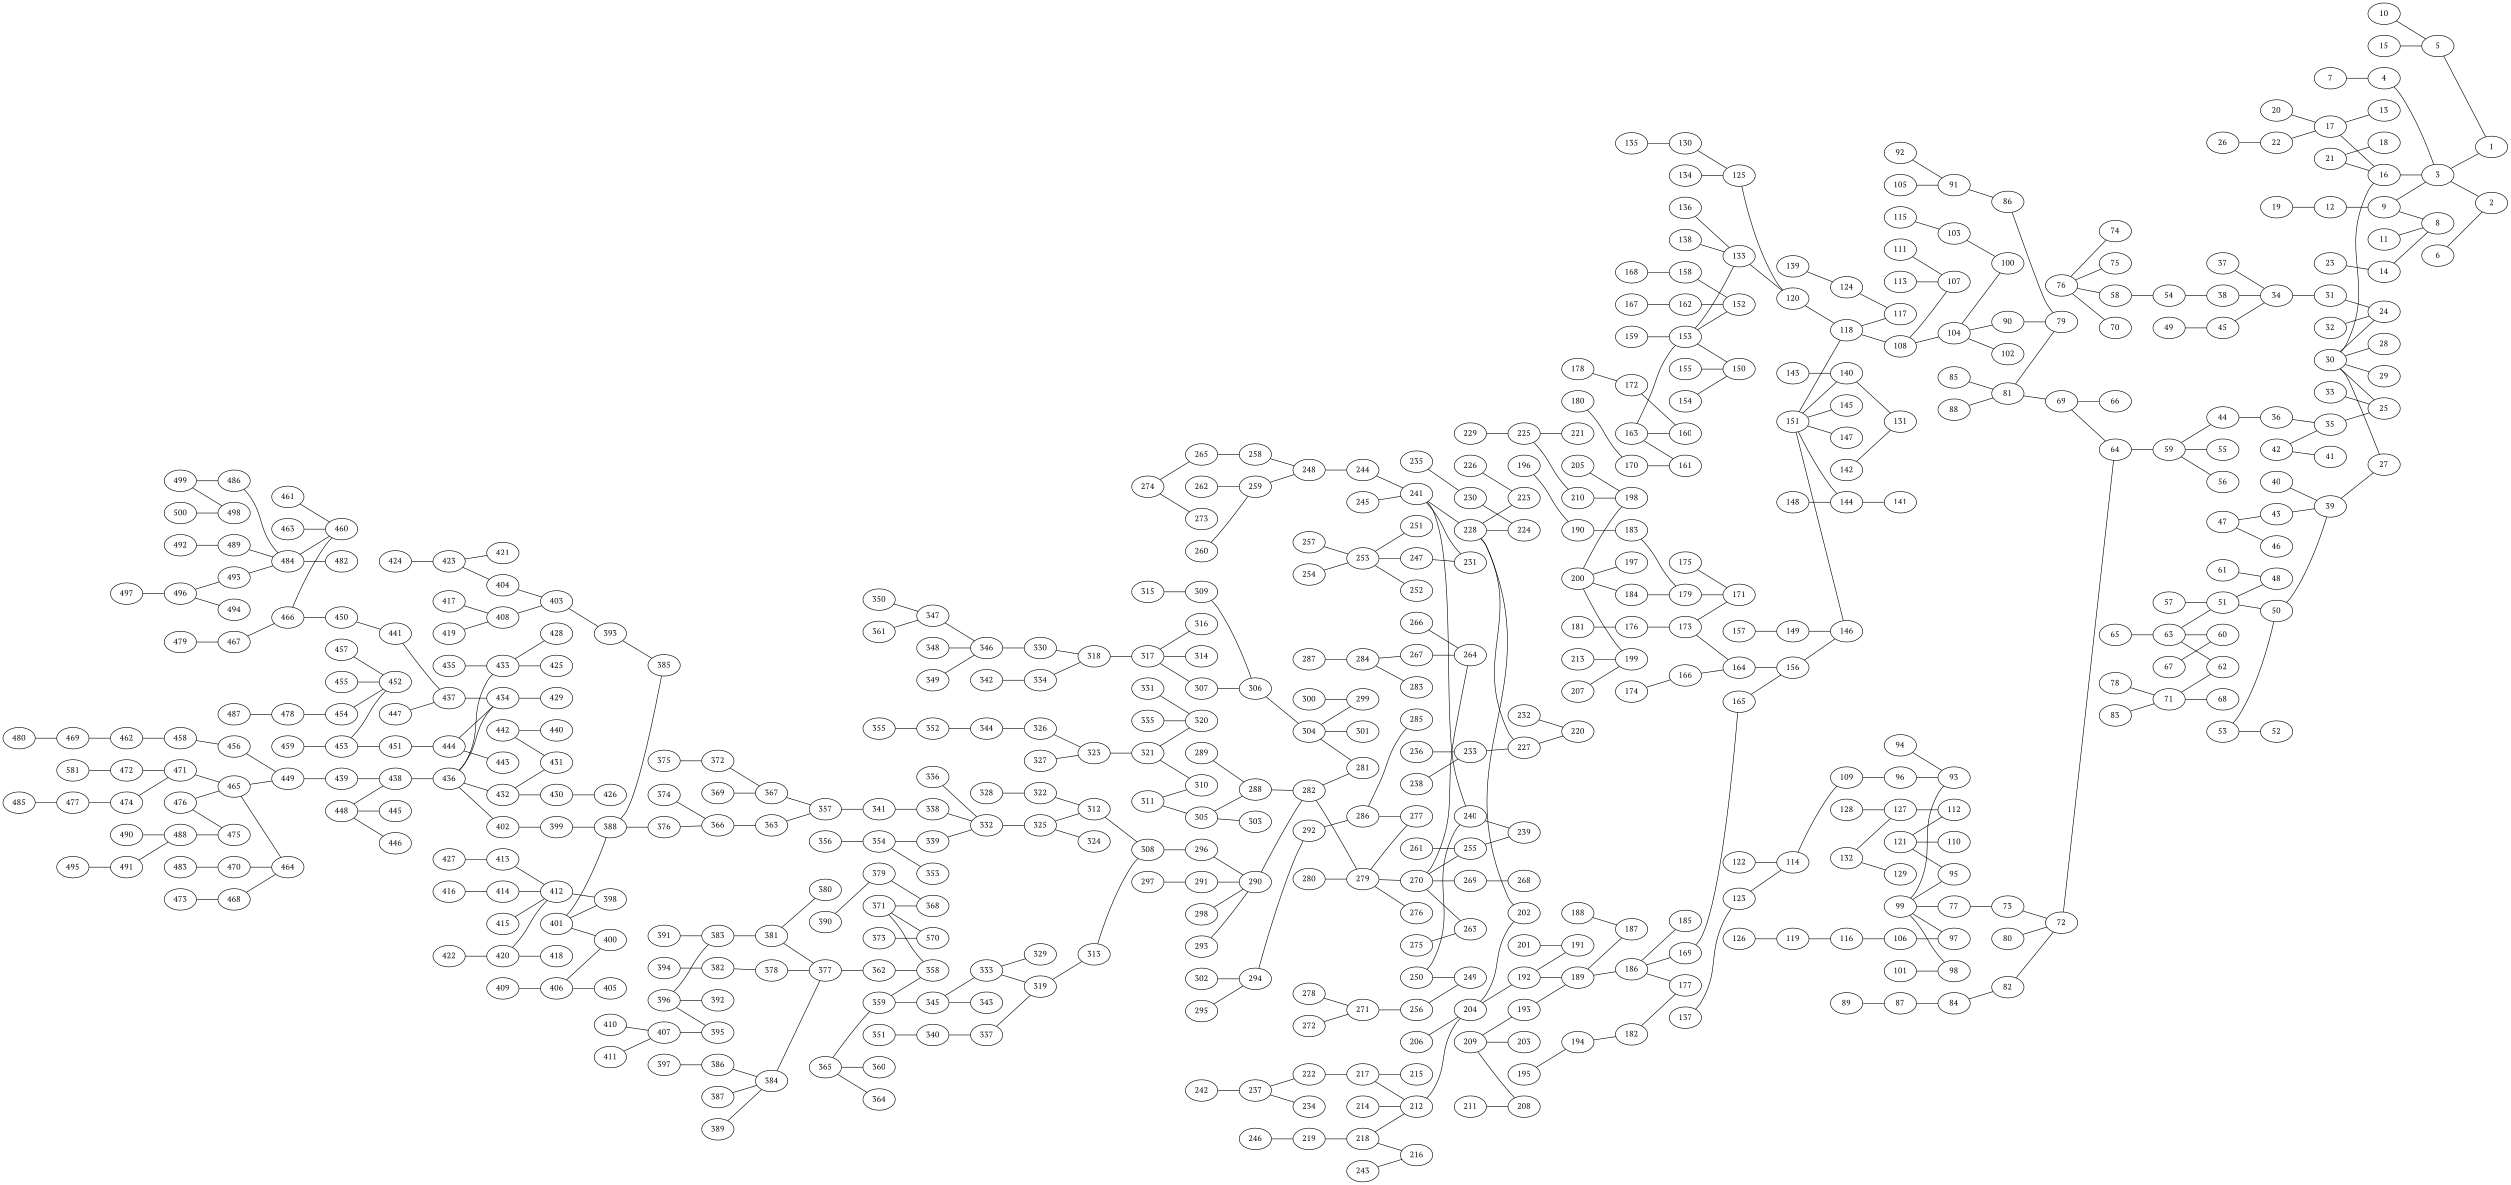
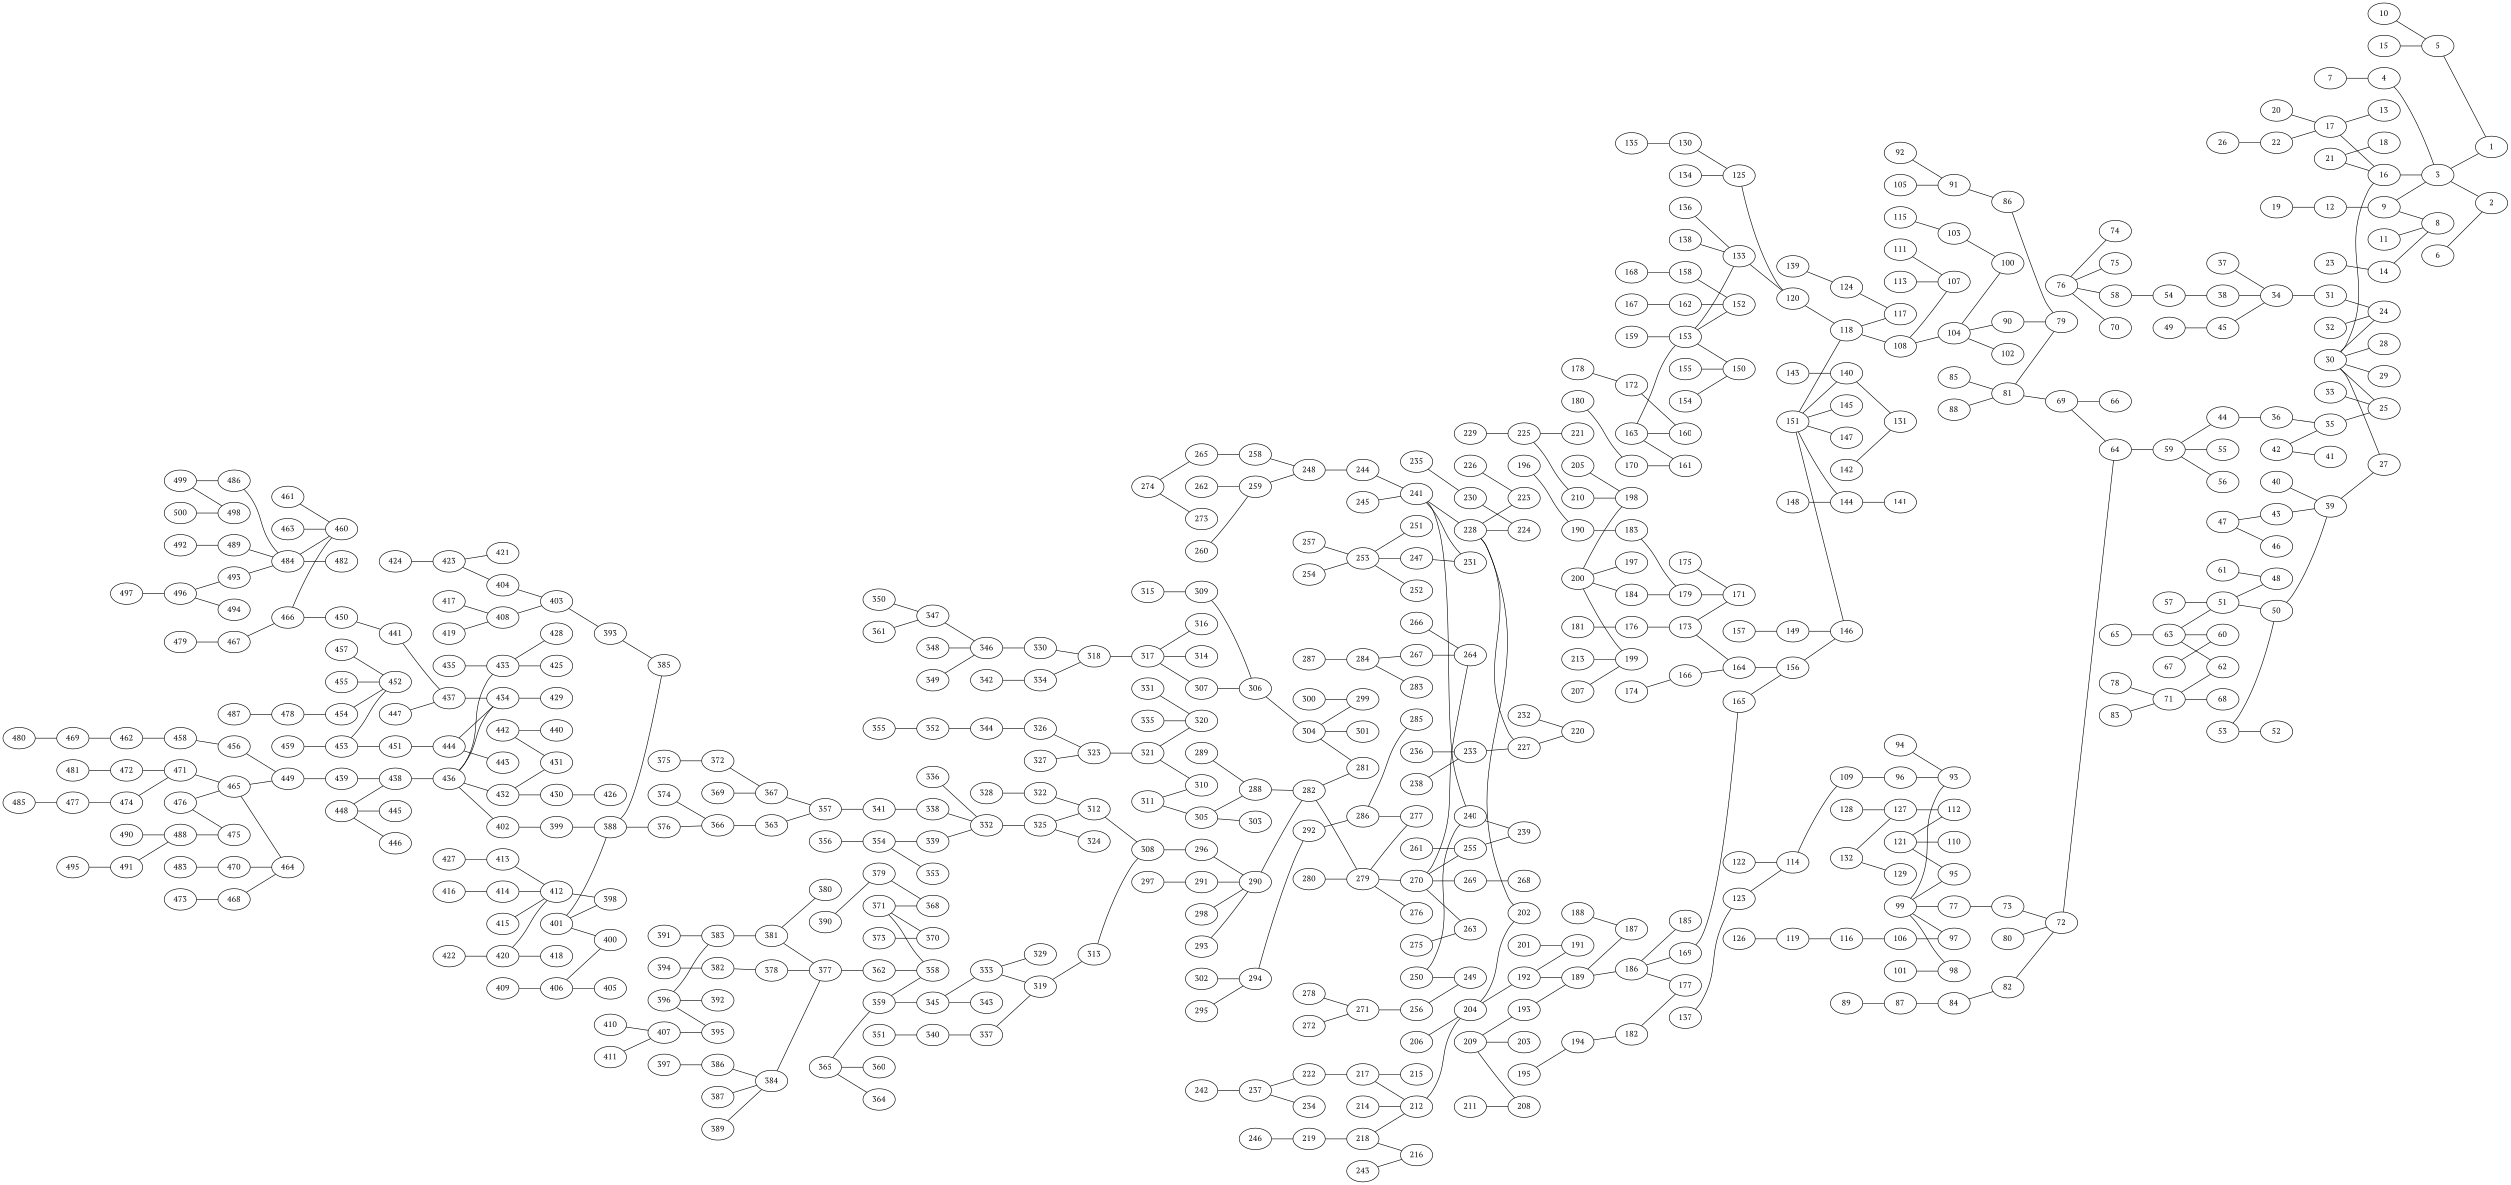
node "581": label "581" -> "481"
node "570": label "570" -> "370"
